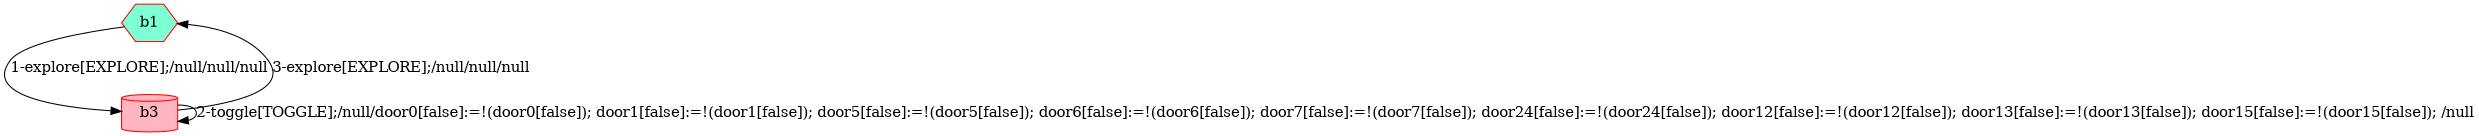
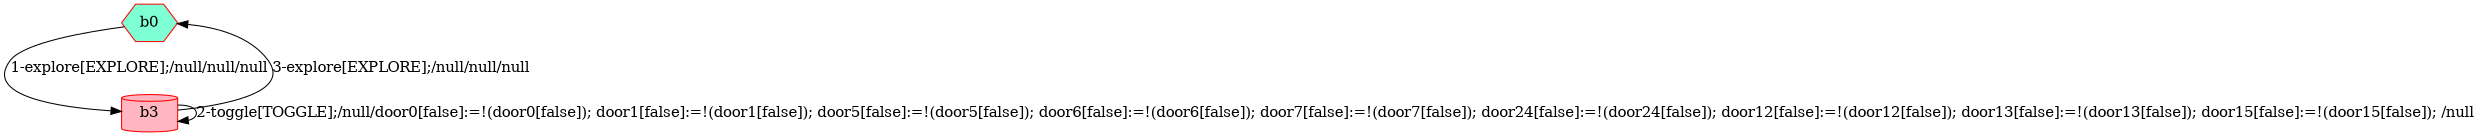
node "b1": label "b1" -> "b0"
